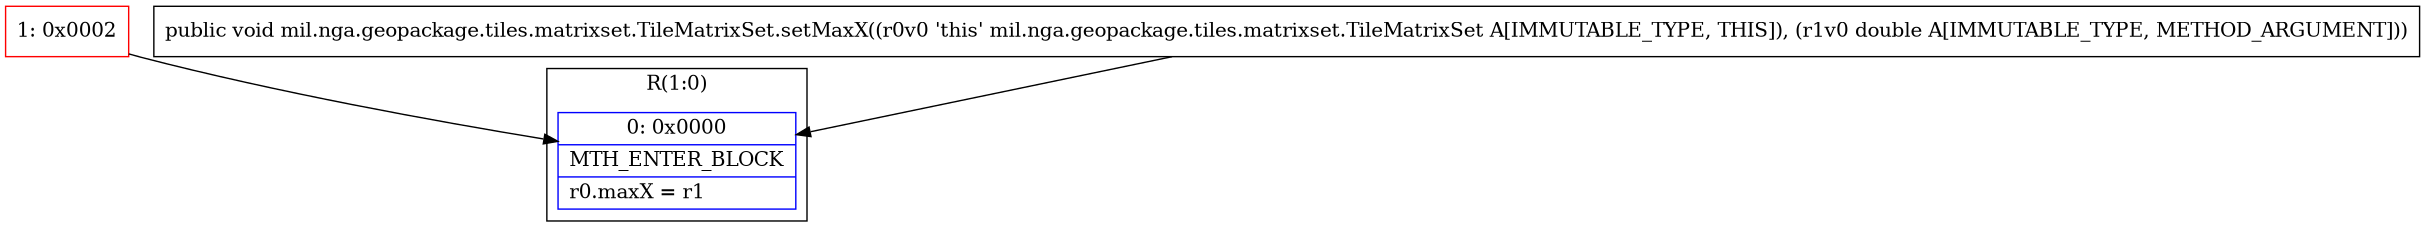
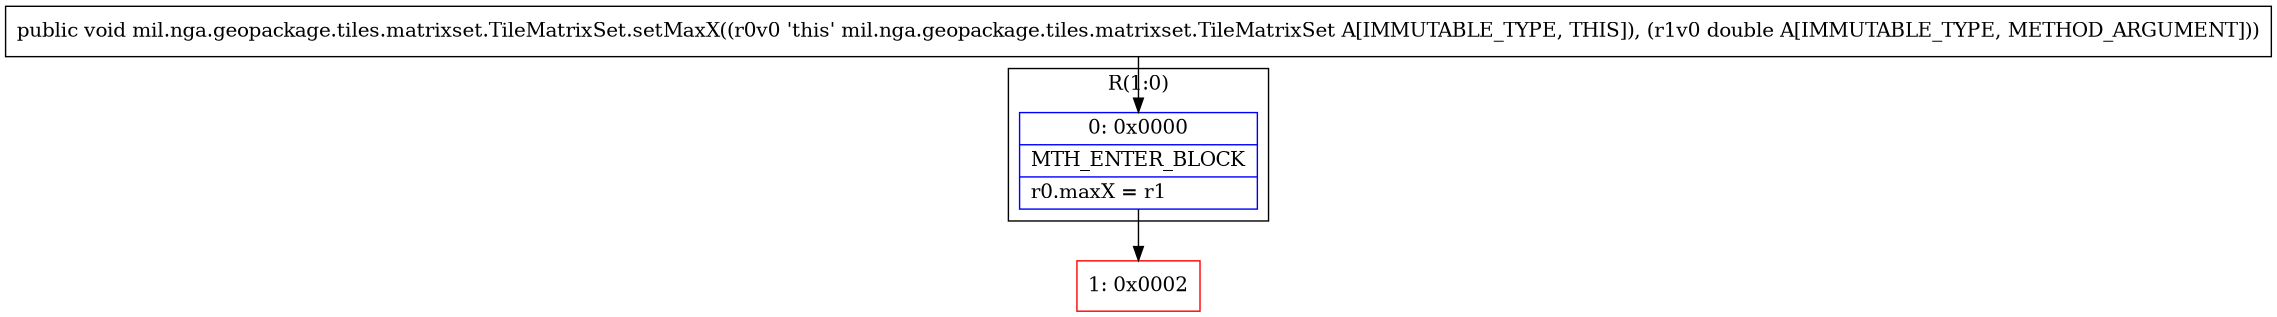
edge "1: 0x0002" -> "0: 0x0000": reversed
